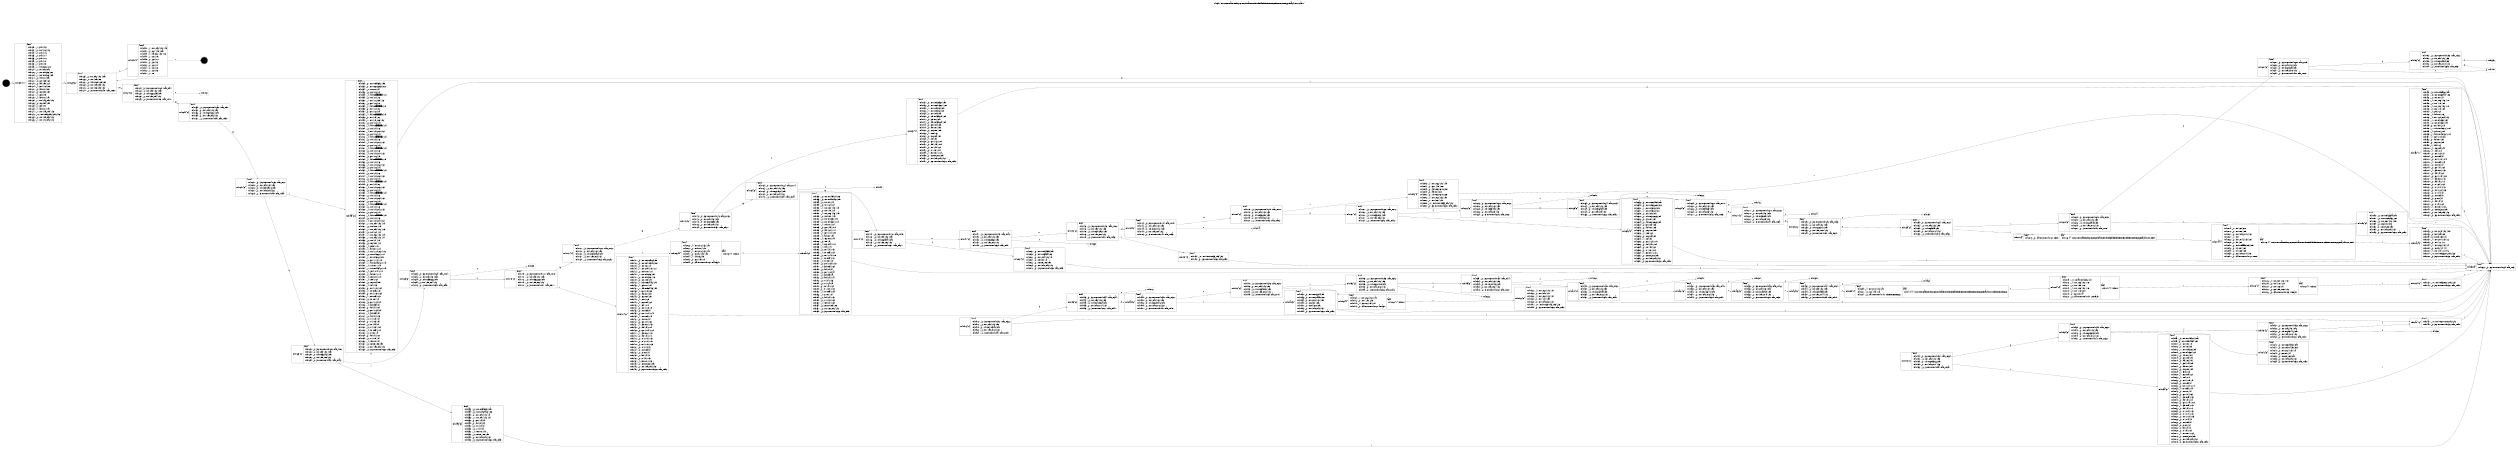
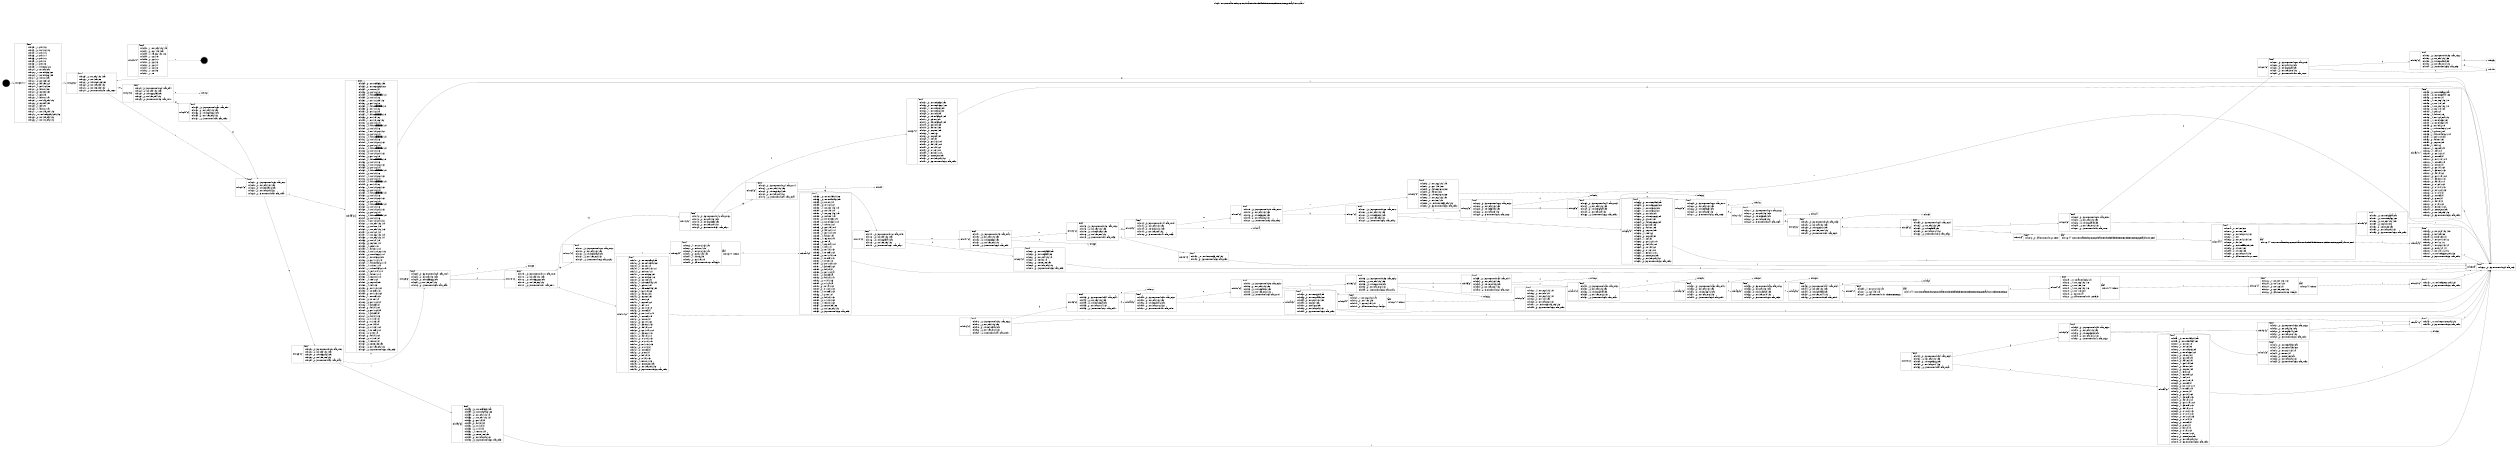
edge "0x40165f [32]" -> "0x4024b0 [24]": now "0x40165f [32]" -> "0x4016b7 [28]"
edge "0x401727 [28]" -> "0x401743 [28]": now "0x40170b [28]" -> "0x401743 [28]"
